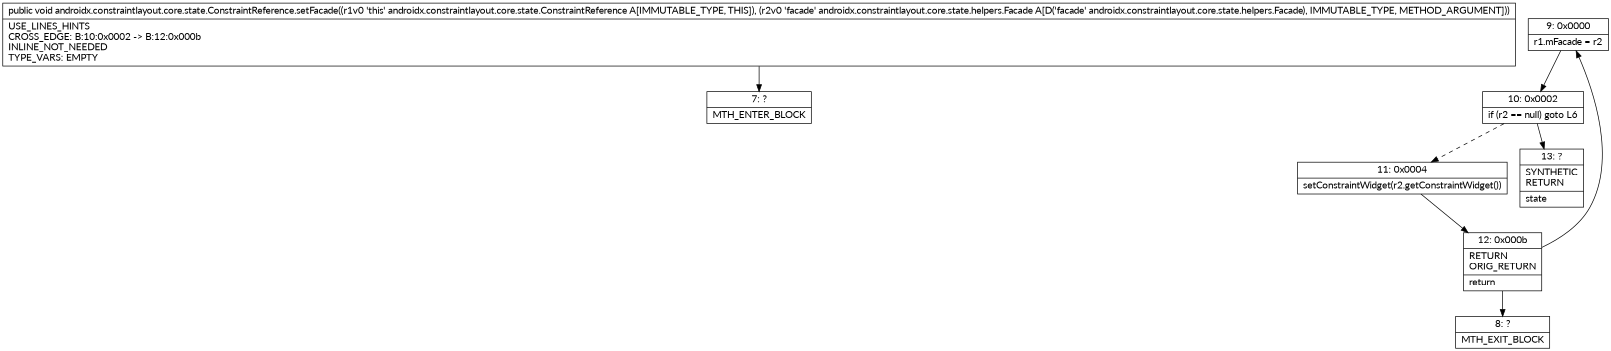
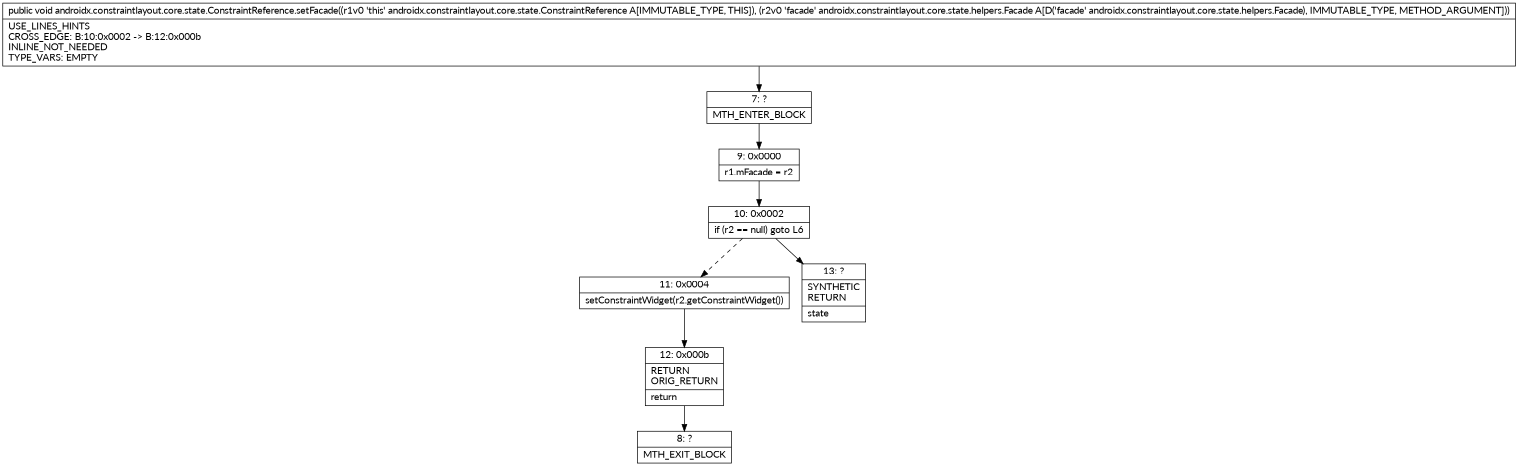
edge "12: 0x000b" -> "9: 0x0000": now "7: ?" -> "9: 0x0000"
